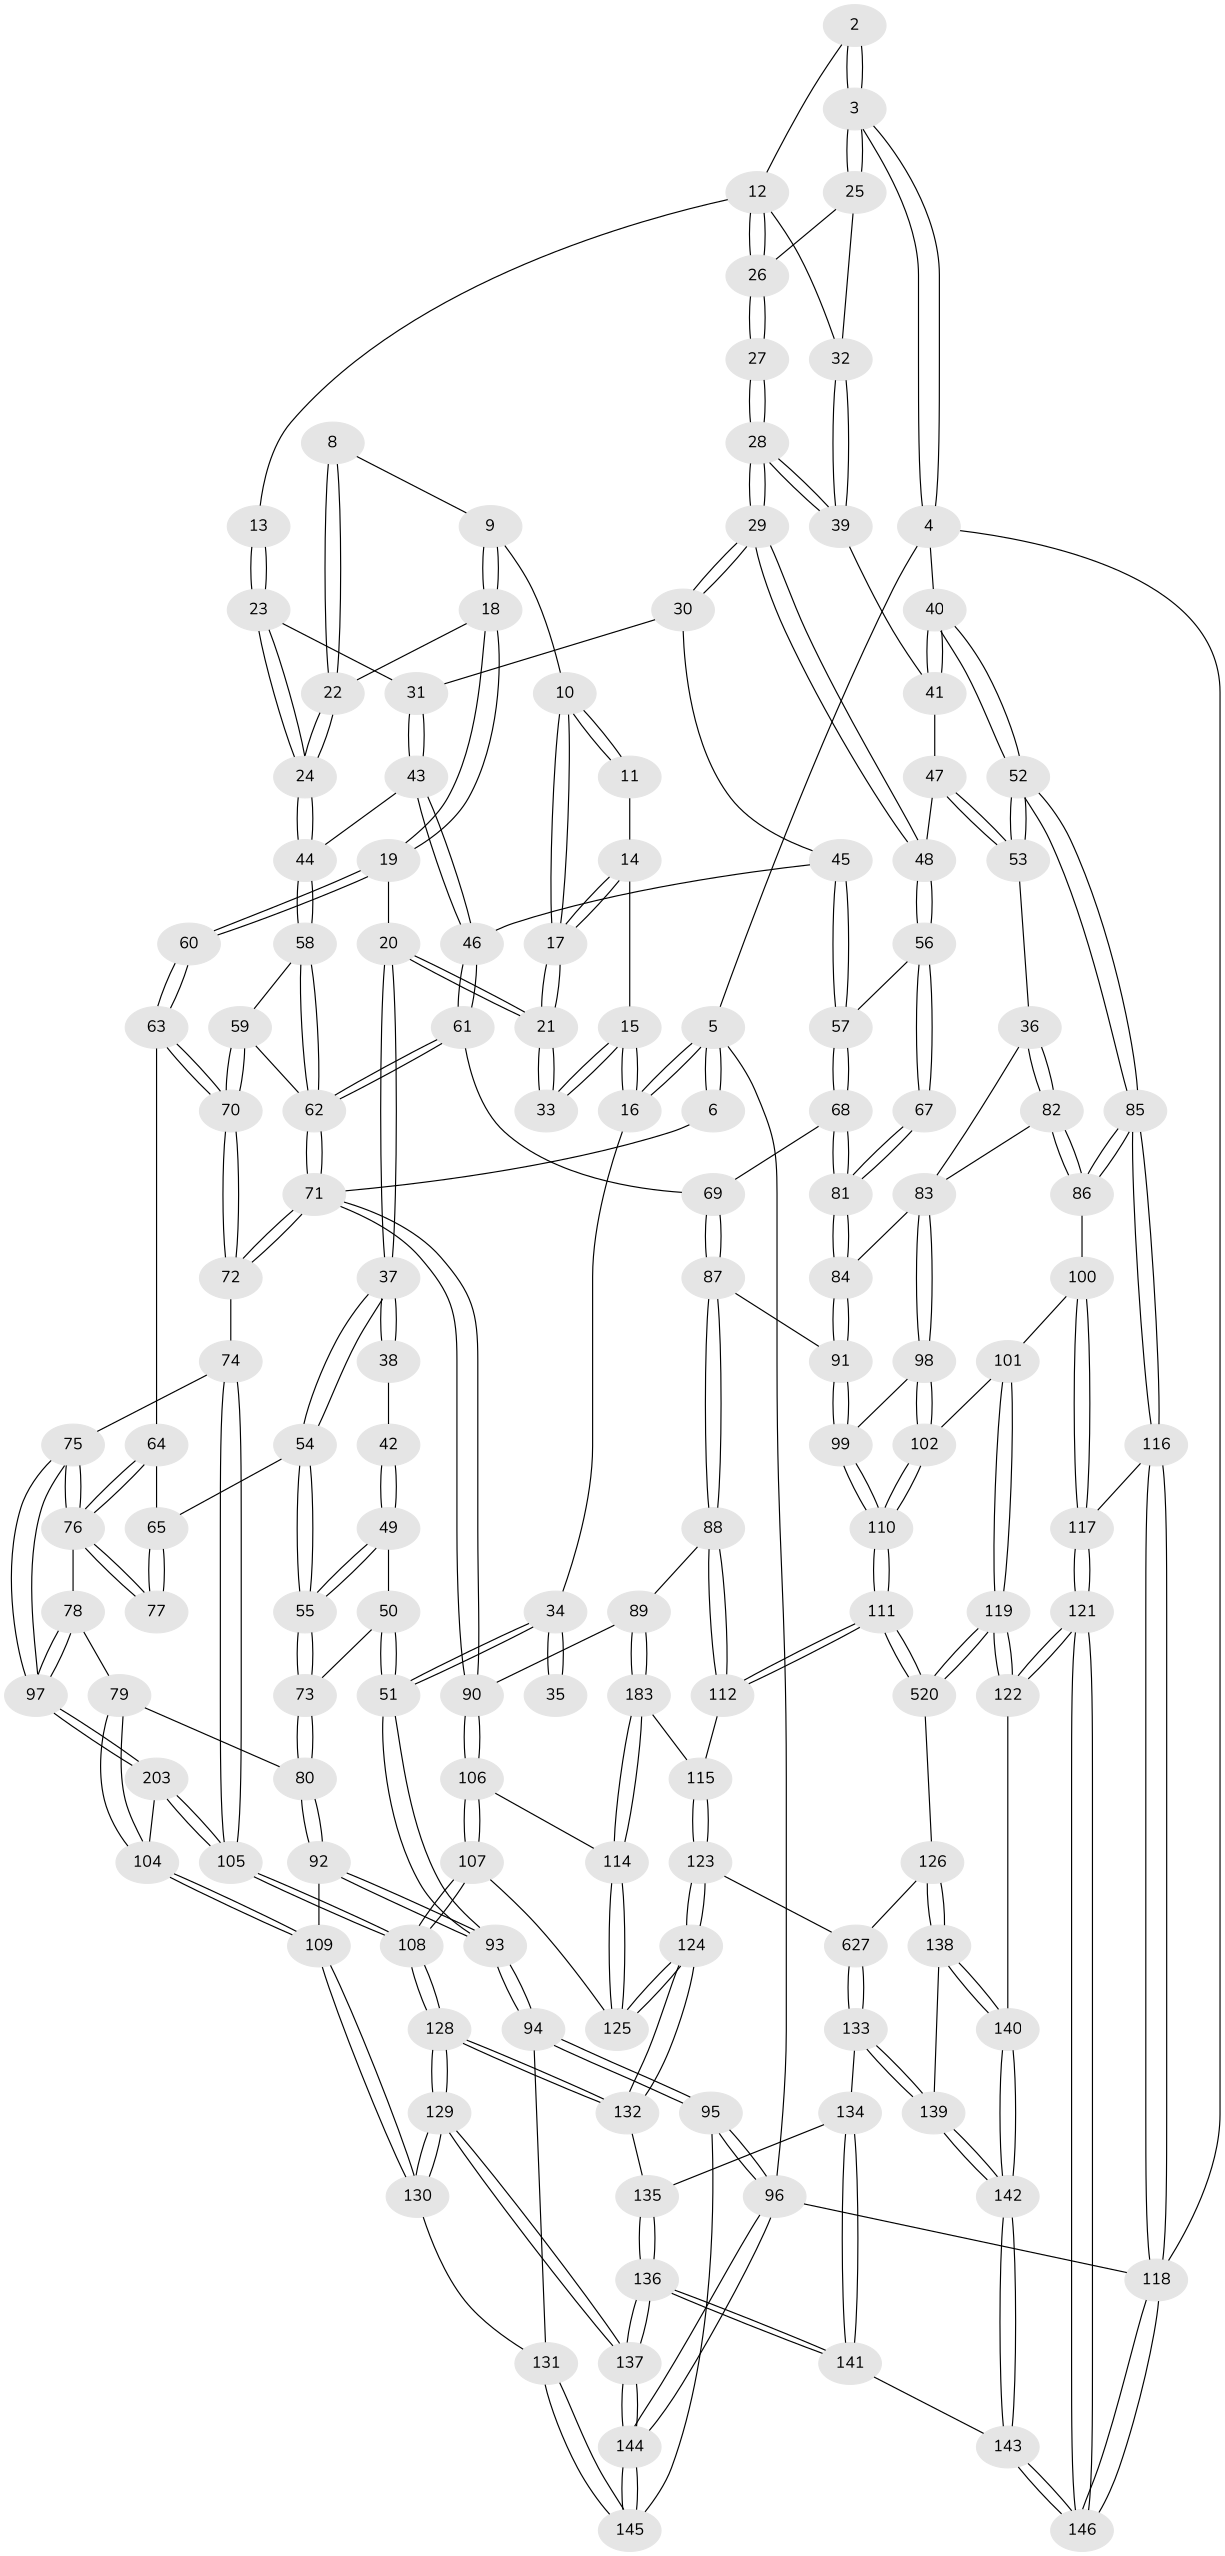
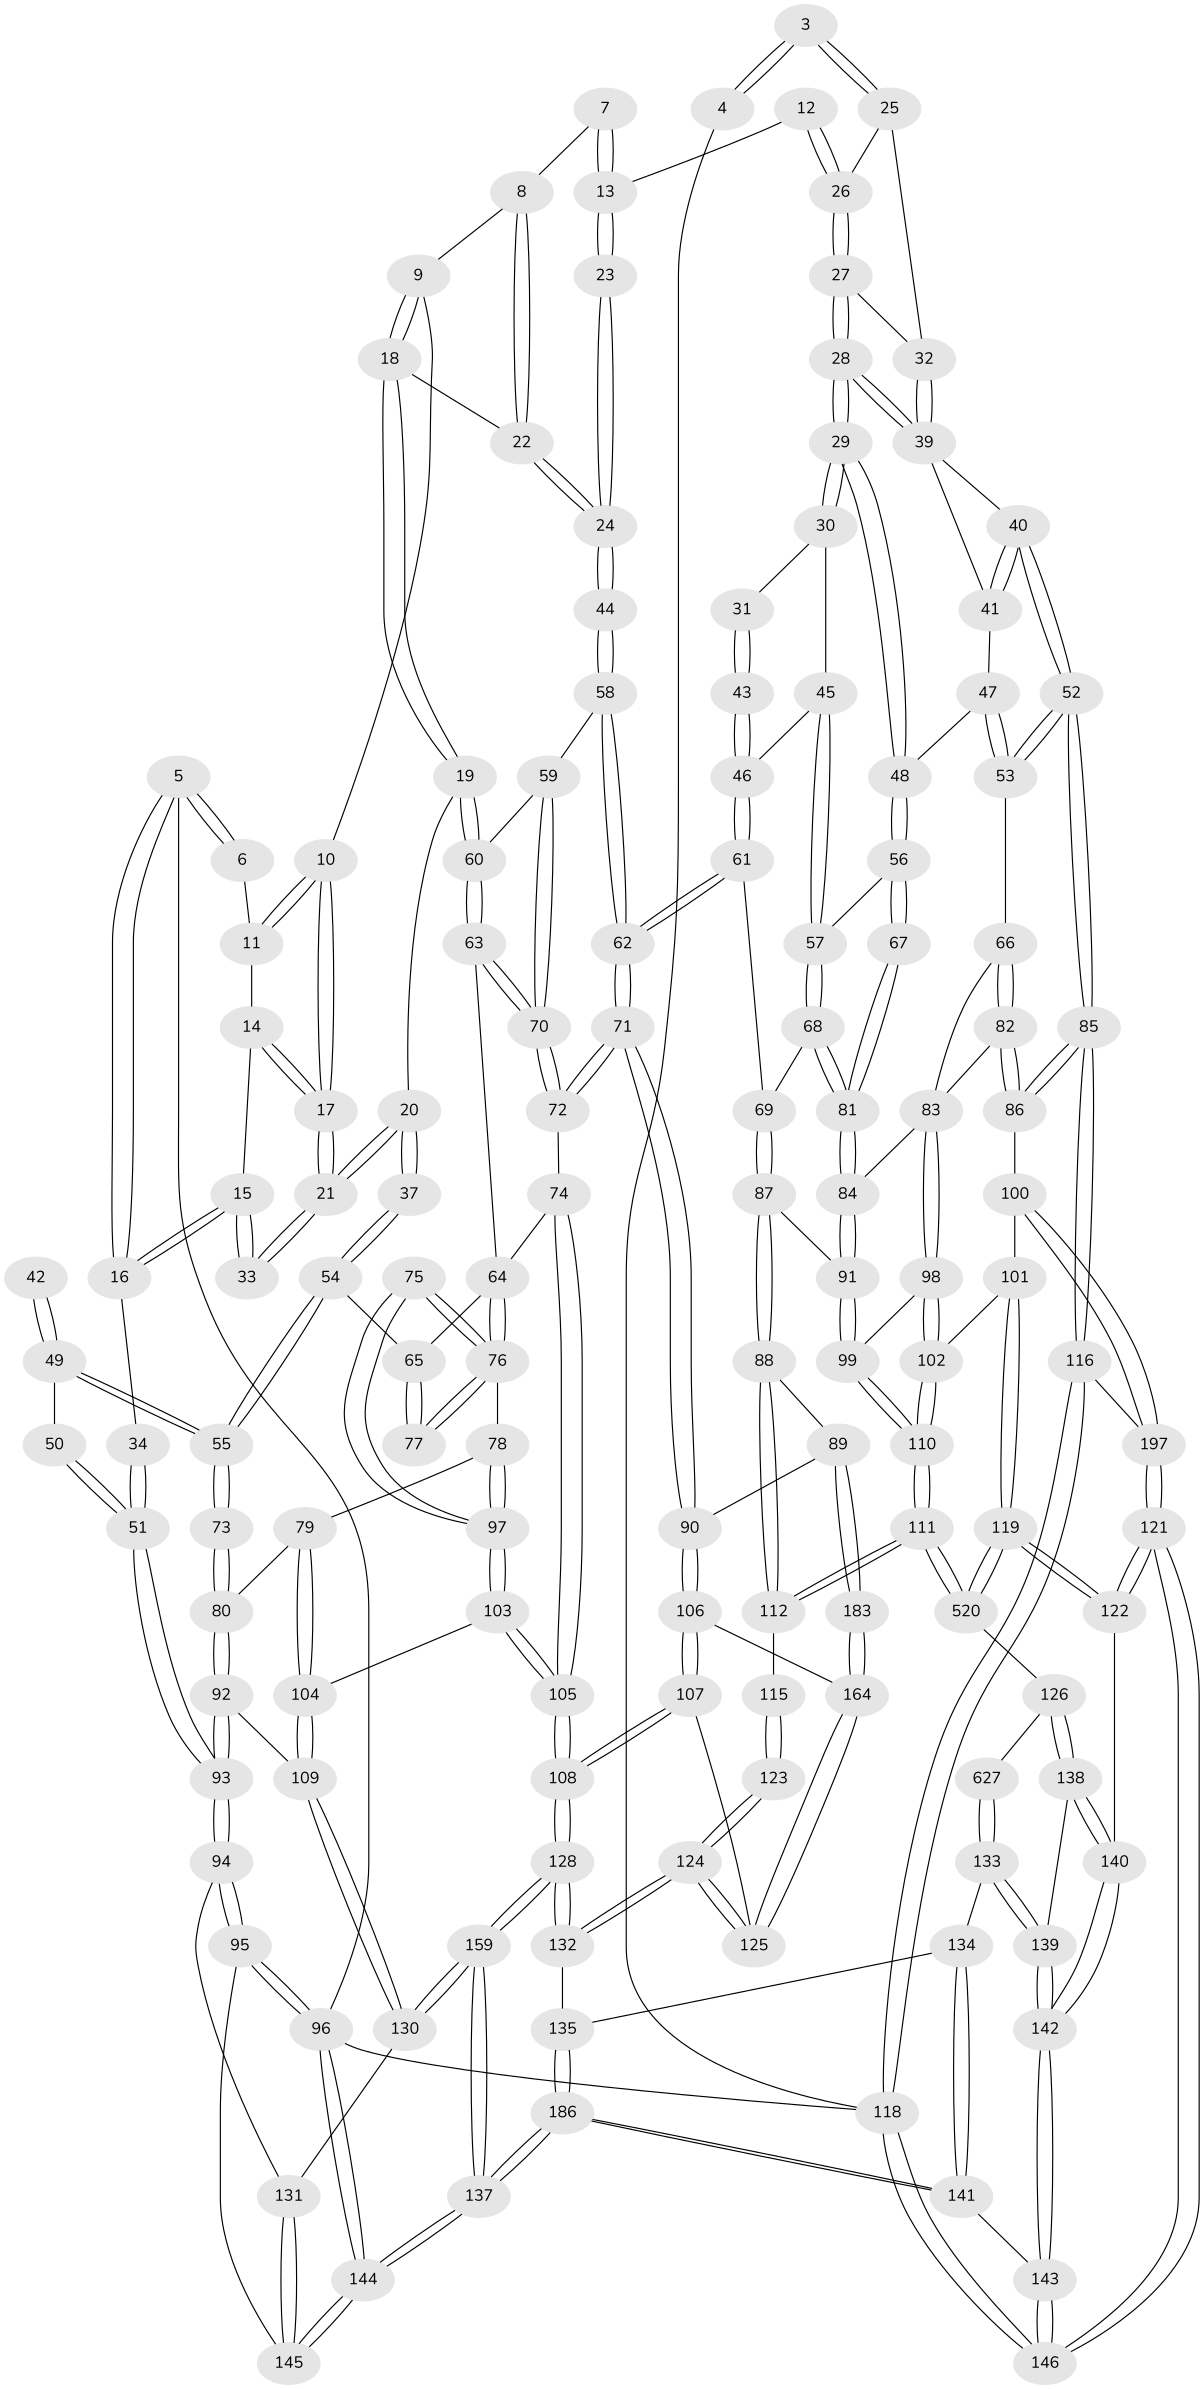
node "2": removed
node "7": added
edge "12" -- "32": now "27" -- "32"
edge "4" -- "40": now "39" -- "40"
edge "23" -- "31": removed
edge "4" -- "5": removed
edge "43" -- "44": removed
node "36": label "36" -> "66"
edge "59" -- "62": now "59" -- "60"
edge "6" -- "71": now "6" -- "11"
node "38": removed
edge "74" -- "75": now "74" -- "64"
node "117": label "117" -> "197"
edge "50" -- "73": removed
node "35": removed
edge "183" -- "115": removed
node "203": label "203" -> "103"
node "114": label "114" -> "164"
edge "123" -- "627": removed
node "129": label "129" -> "159"
node "136": label "136" -> "186"
